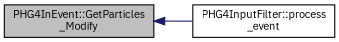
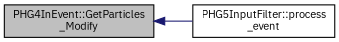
node "PHG4InputFilter::process _event": label "PHG4InputFilter::process _event" -> "PHG5InputFilter::process _event"
